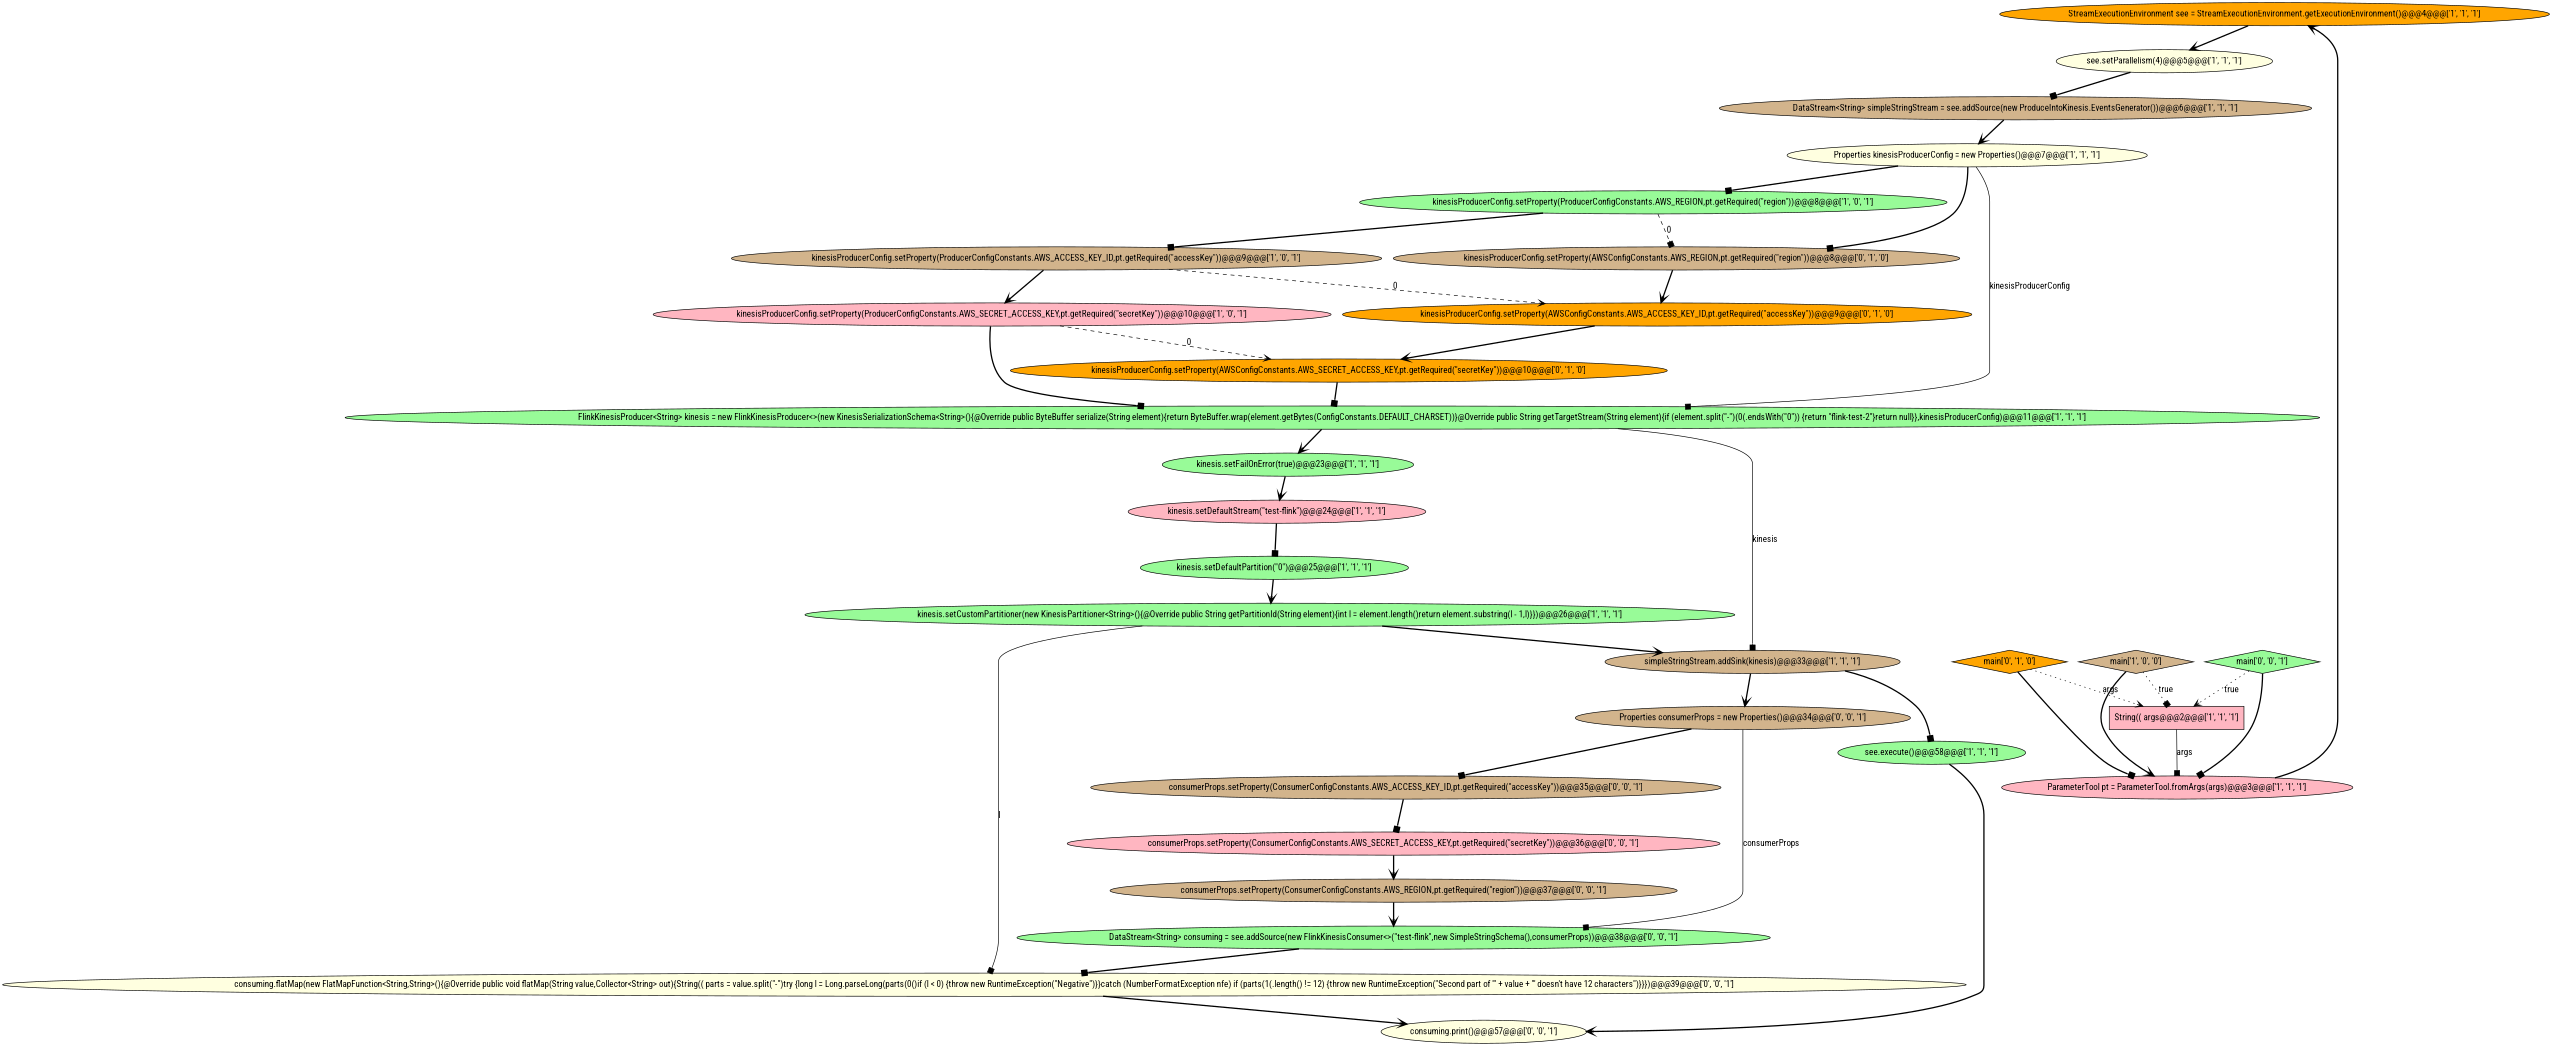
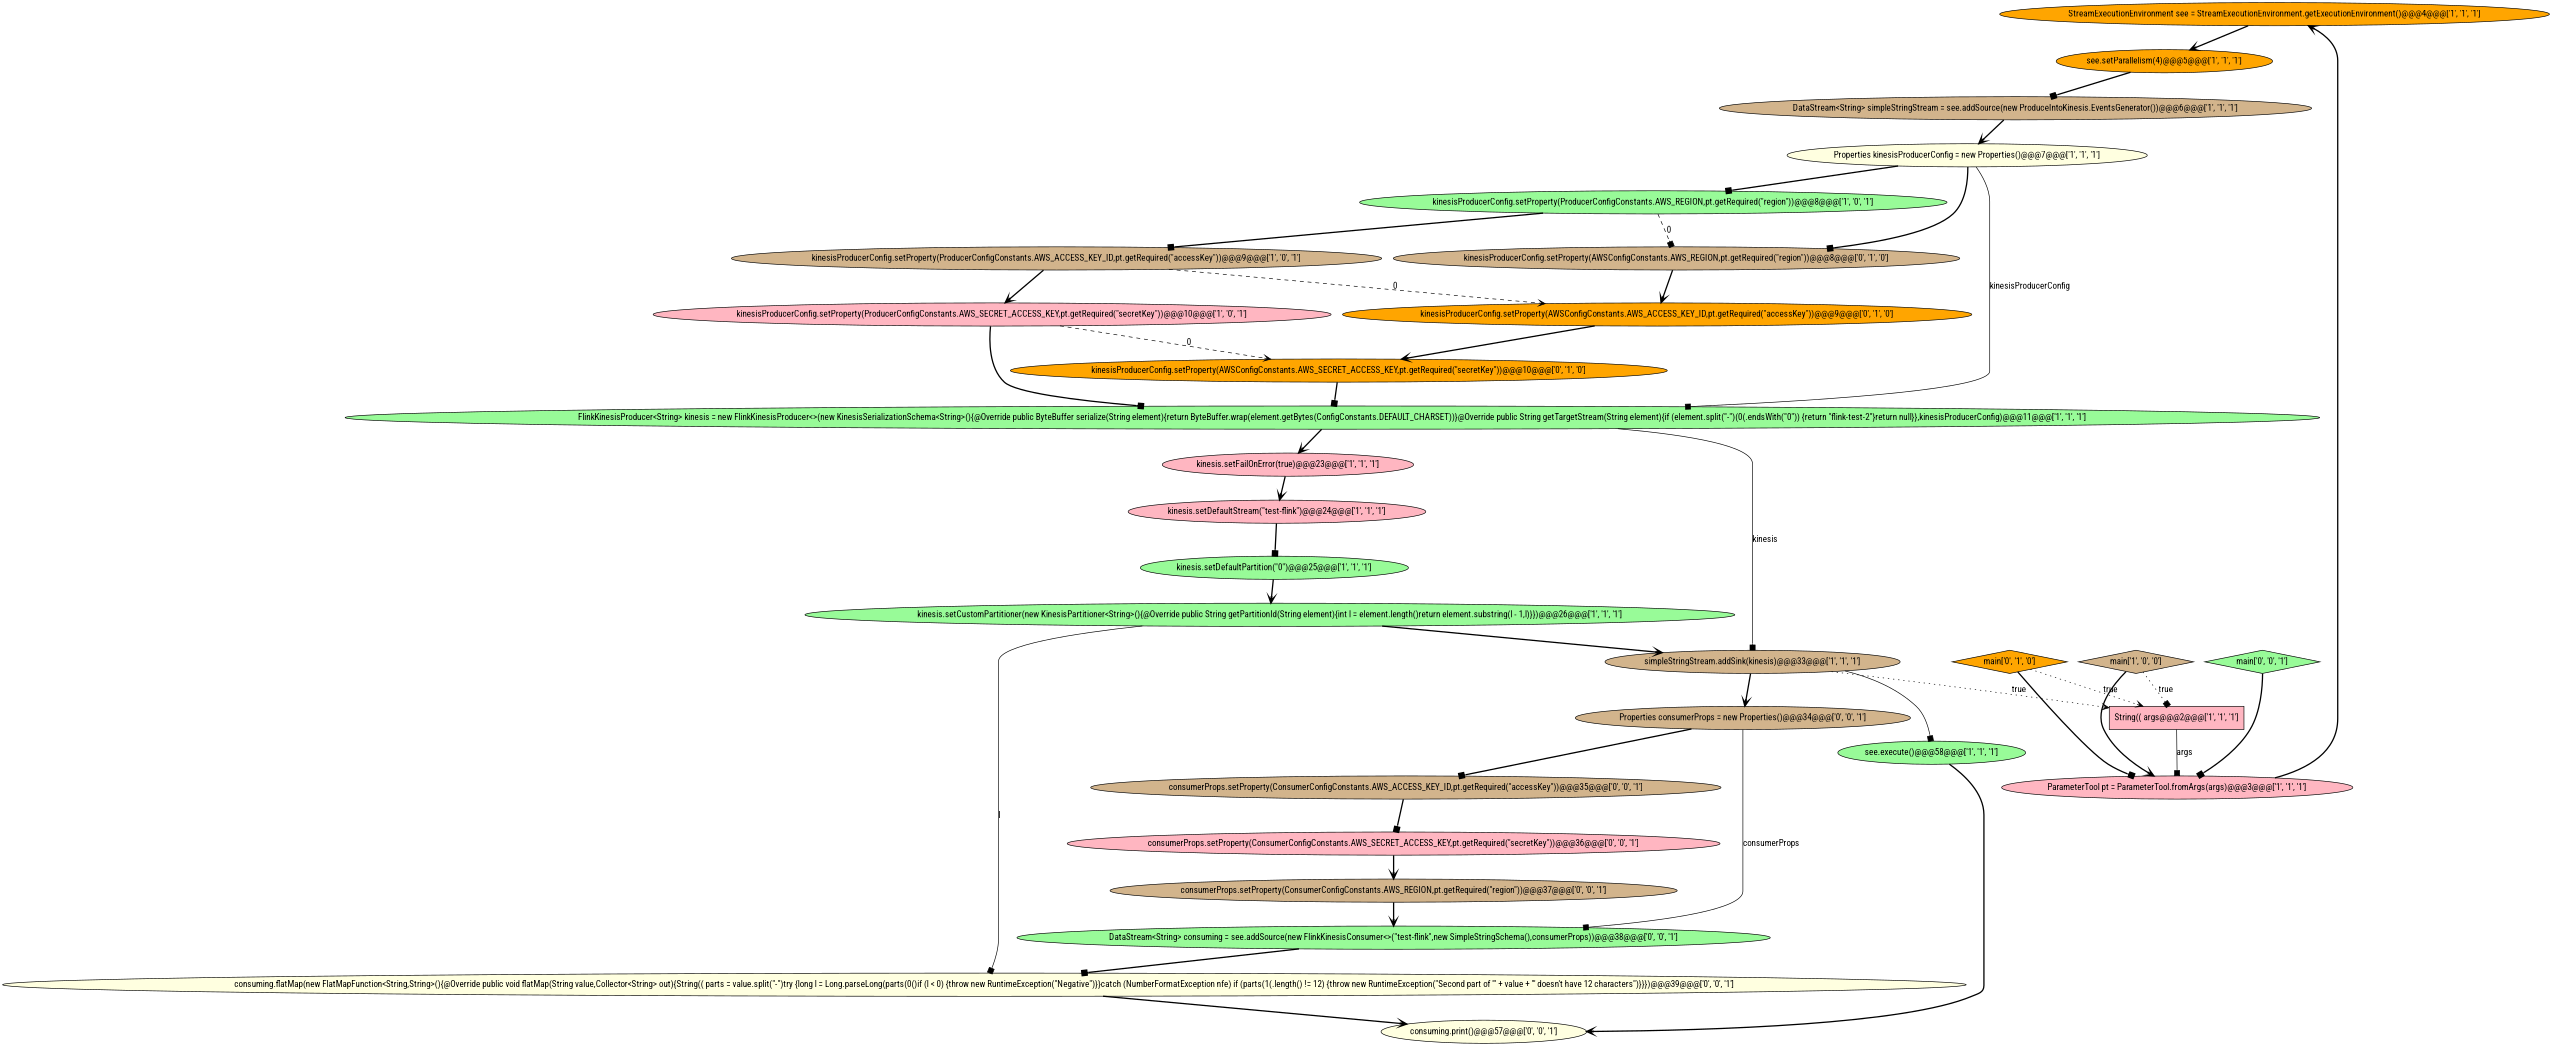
node "see.setParallelism(4)@@@5@@@['1', '1', '1']": fillcolor lightyellow -> orange
node "kinesis.setFailOnError(true)@@@23@@@['1', '1', '1']": fillcolor palegreen -> lightpink
edge "main['0', '0', '1']" -> "String(( args@@@2@@@['1', '1', '1']": now "simpleStringStream.addSink(kinesis)@@@33@@@['1', '1', '1']" -> "String(( args@@@2@@@['1', '1', '1']"
edge "main['0', '1', '0']" -> "String(( args@@@2@@@['1', '1', '1']": label "args" -> "true"
edge "simpleStringStream.addSink(kinesis)@@@33@@@['1', '1', '1']" -> "see.execute()@@@58@@@['1', '1', '1']": style bold -> solid
